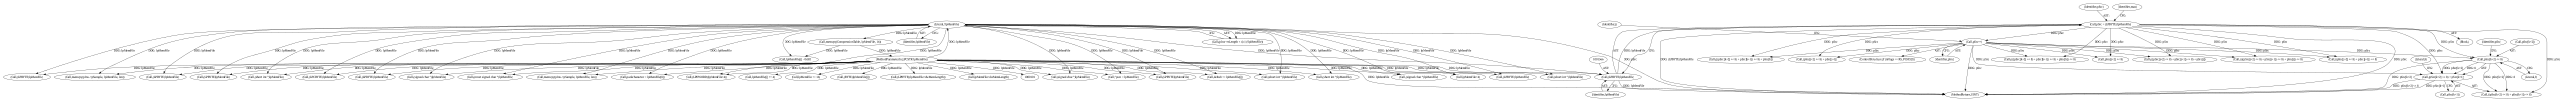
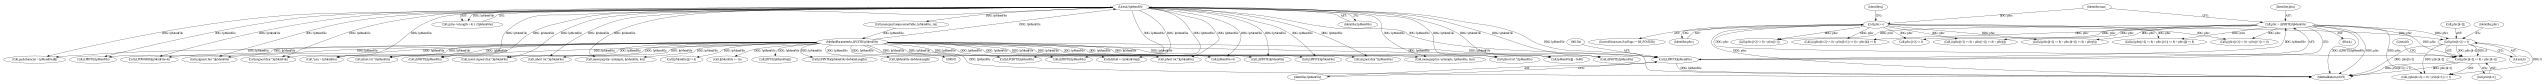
edge "(Call,pSrc = (LPBYTE)lpMemFile)" -> "(Call,pSrc++)": now "(Identifier,max)" -> "(Call,pSrc++)"
edge "(Call,memcpy(CompressionTable, lpMemFile, 16))" -> "(Call,lpMemFile[j] - 0x80)": now "(MethodParameterIn,LPCSTR lpMemFile)" -> "(Call,lpMemFile[j] - 0x80)"
edge "(Literal,!lpMemFile)" -> "(MethodReturn,UINT)": label "DDG: pSrc" -> "DDG: lpMemFile"
